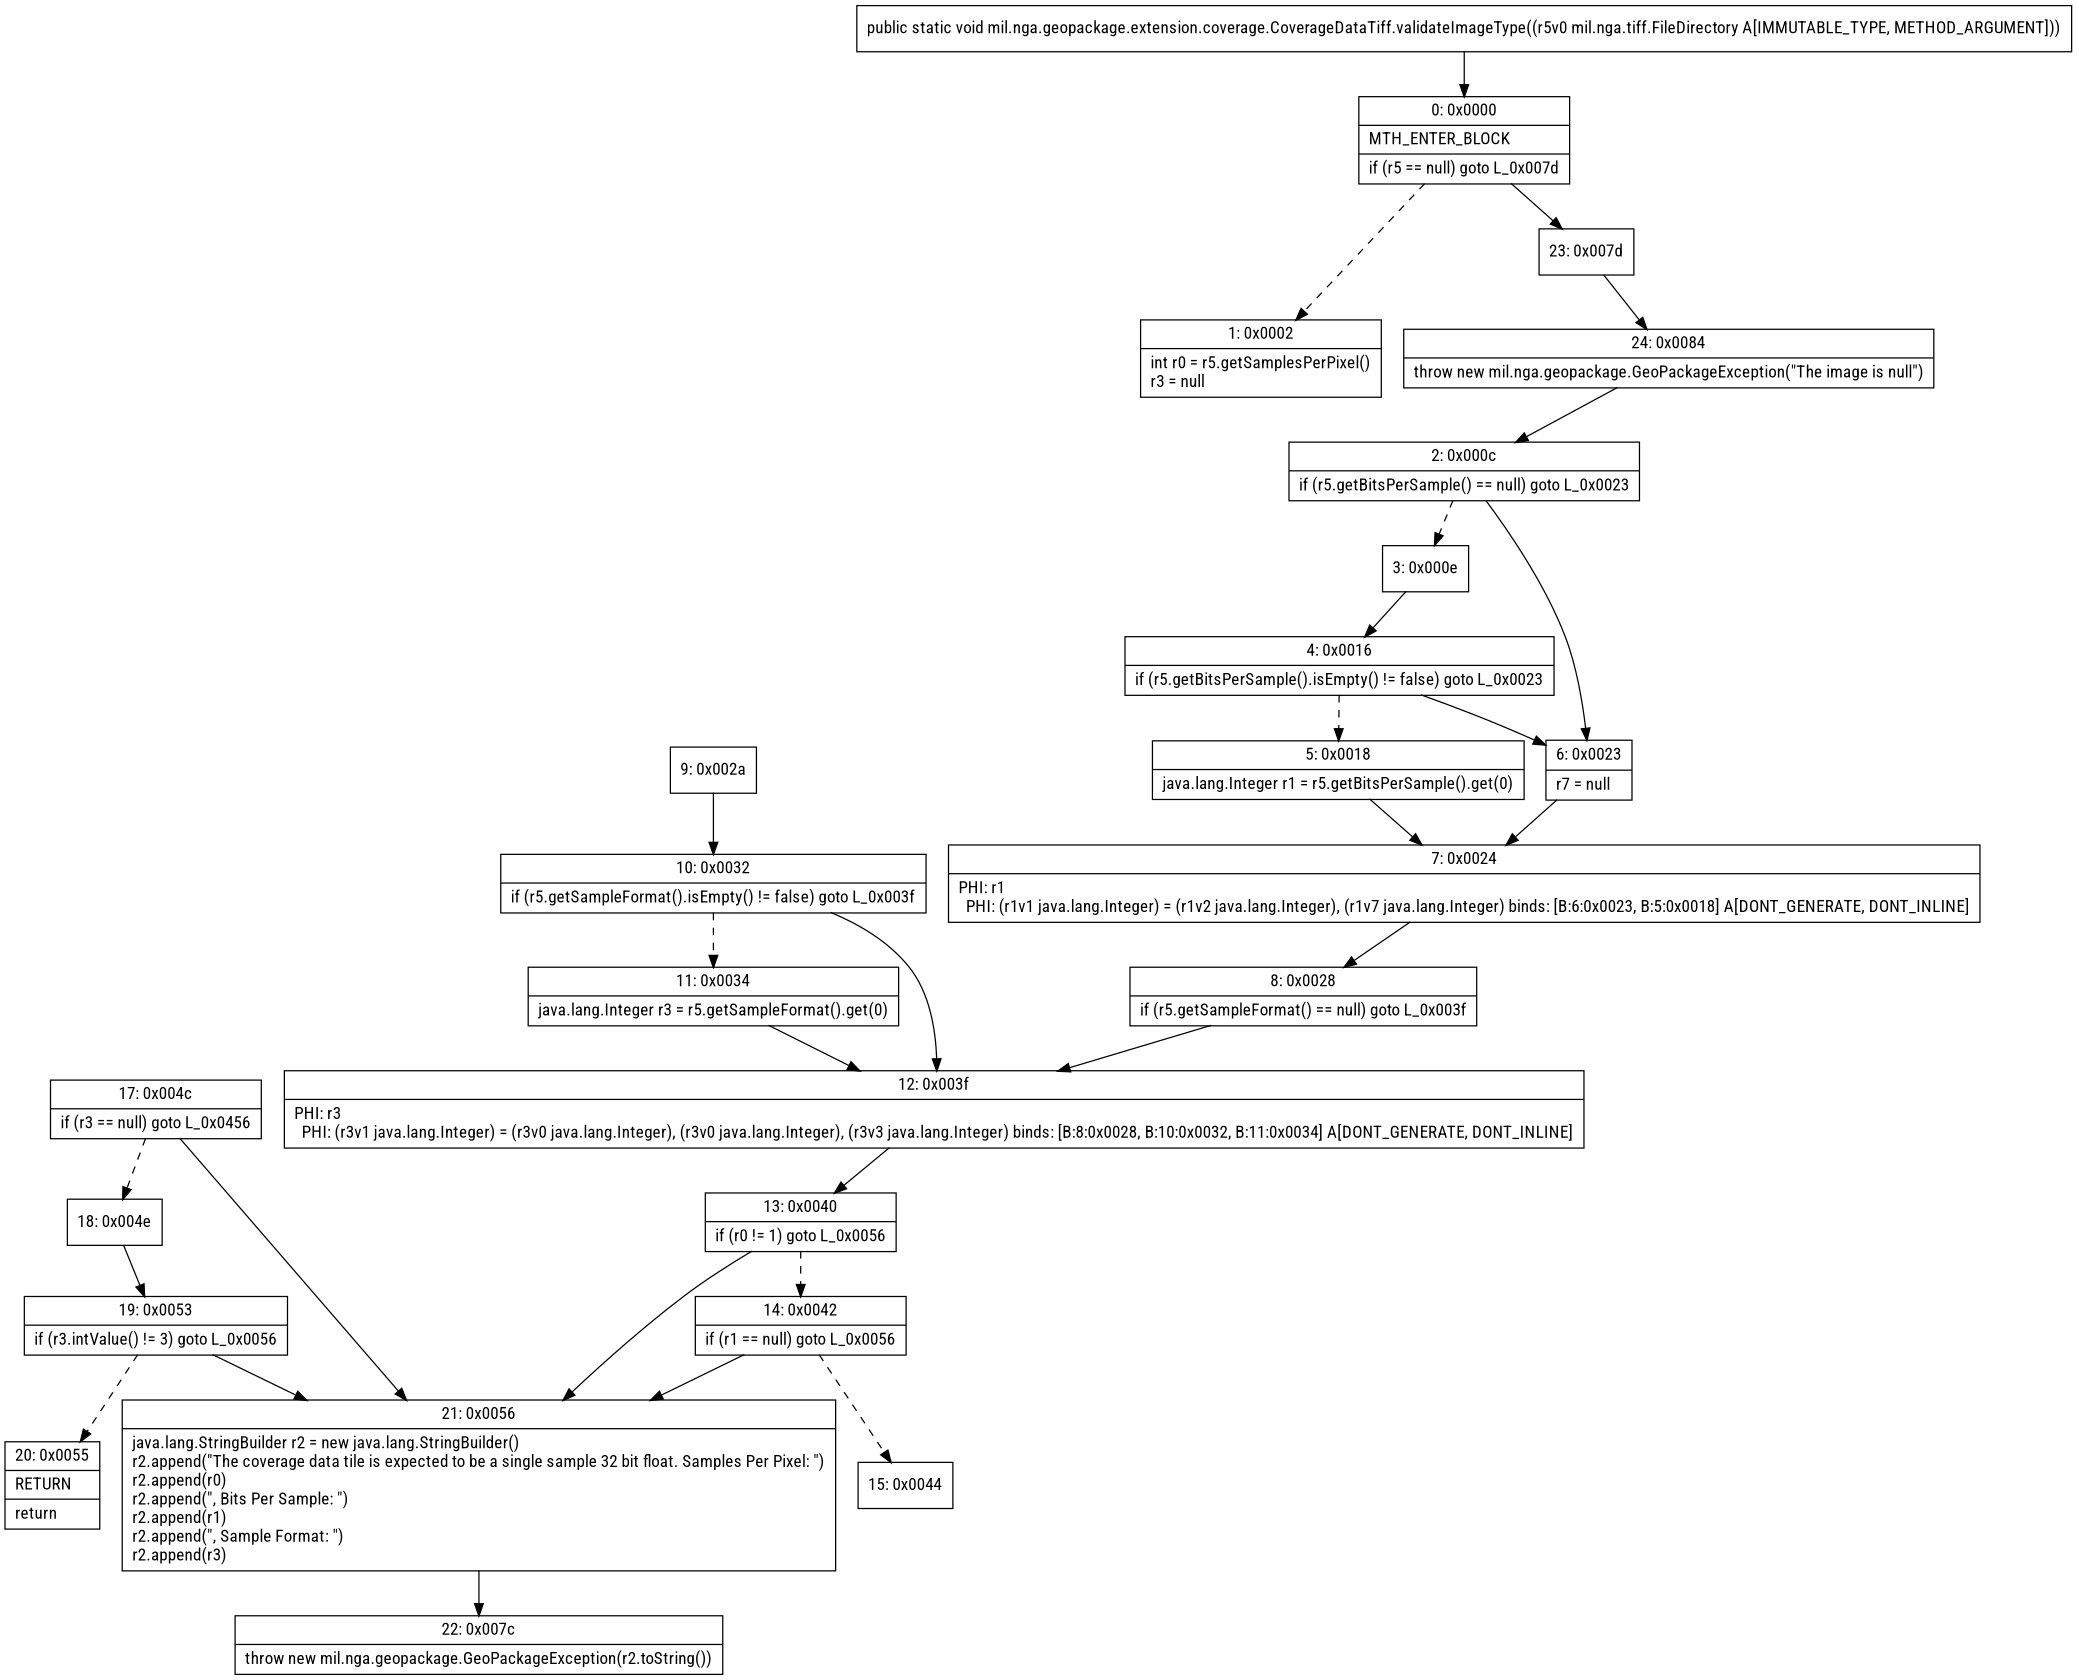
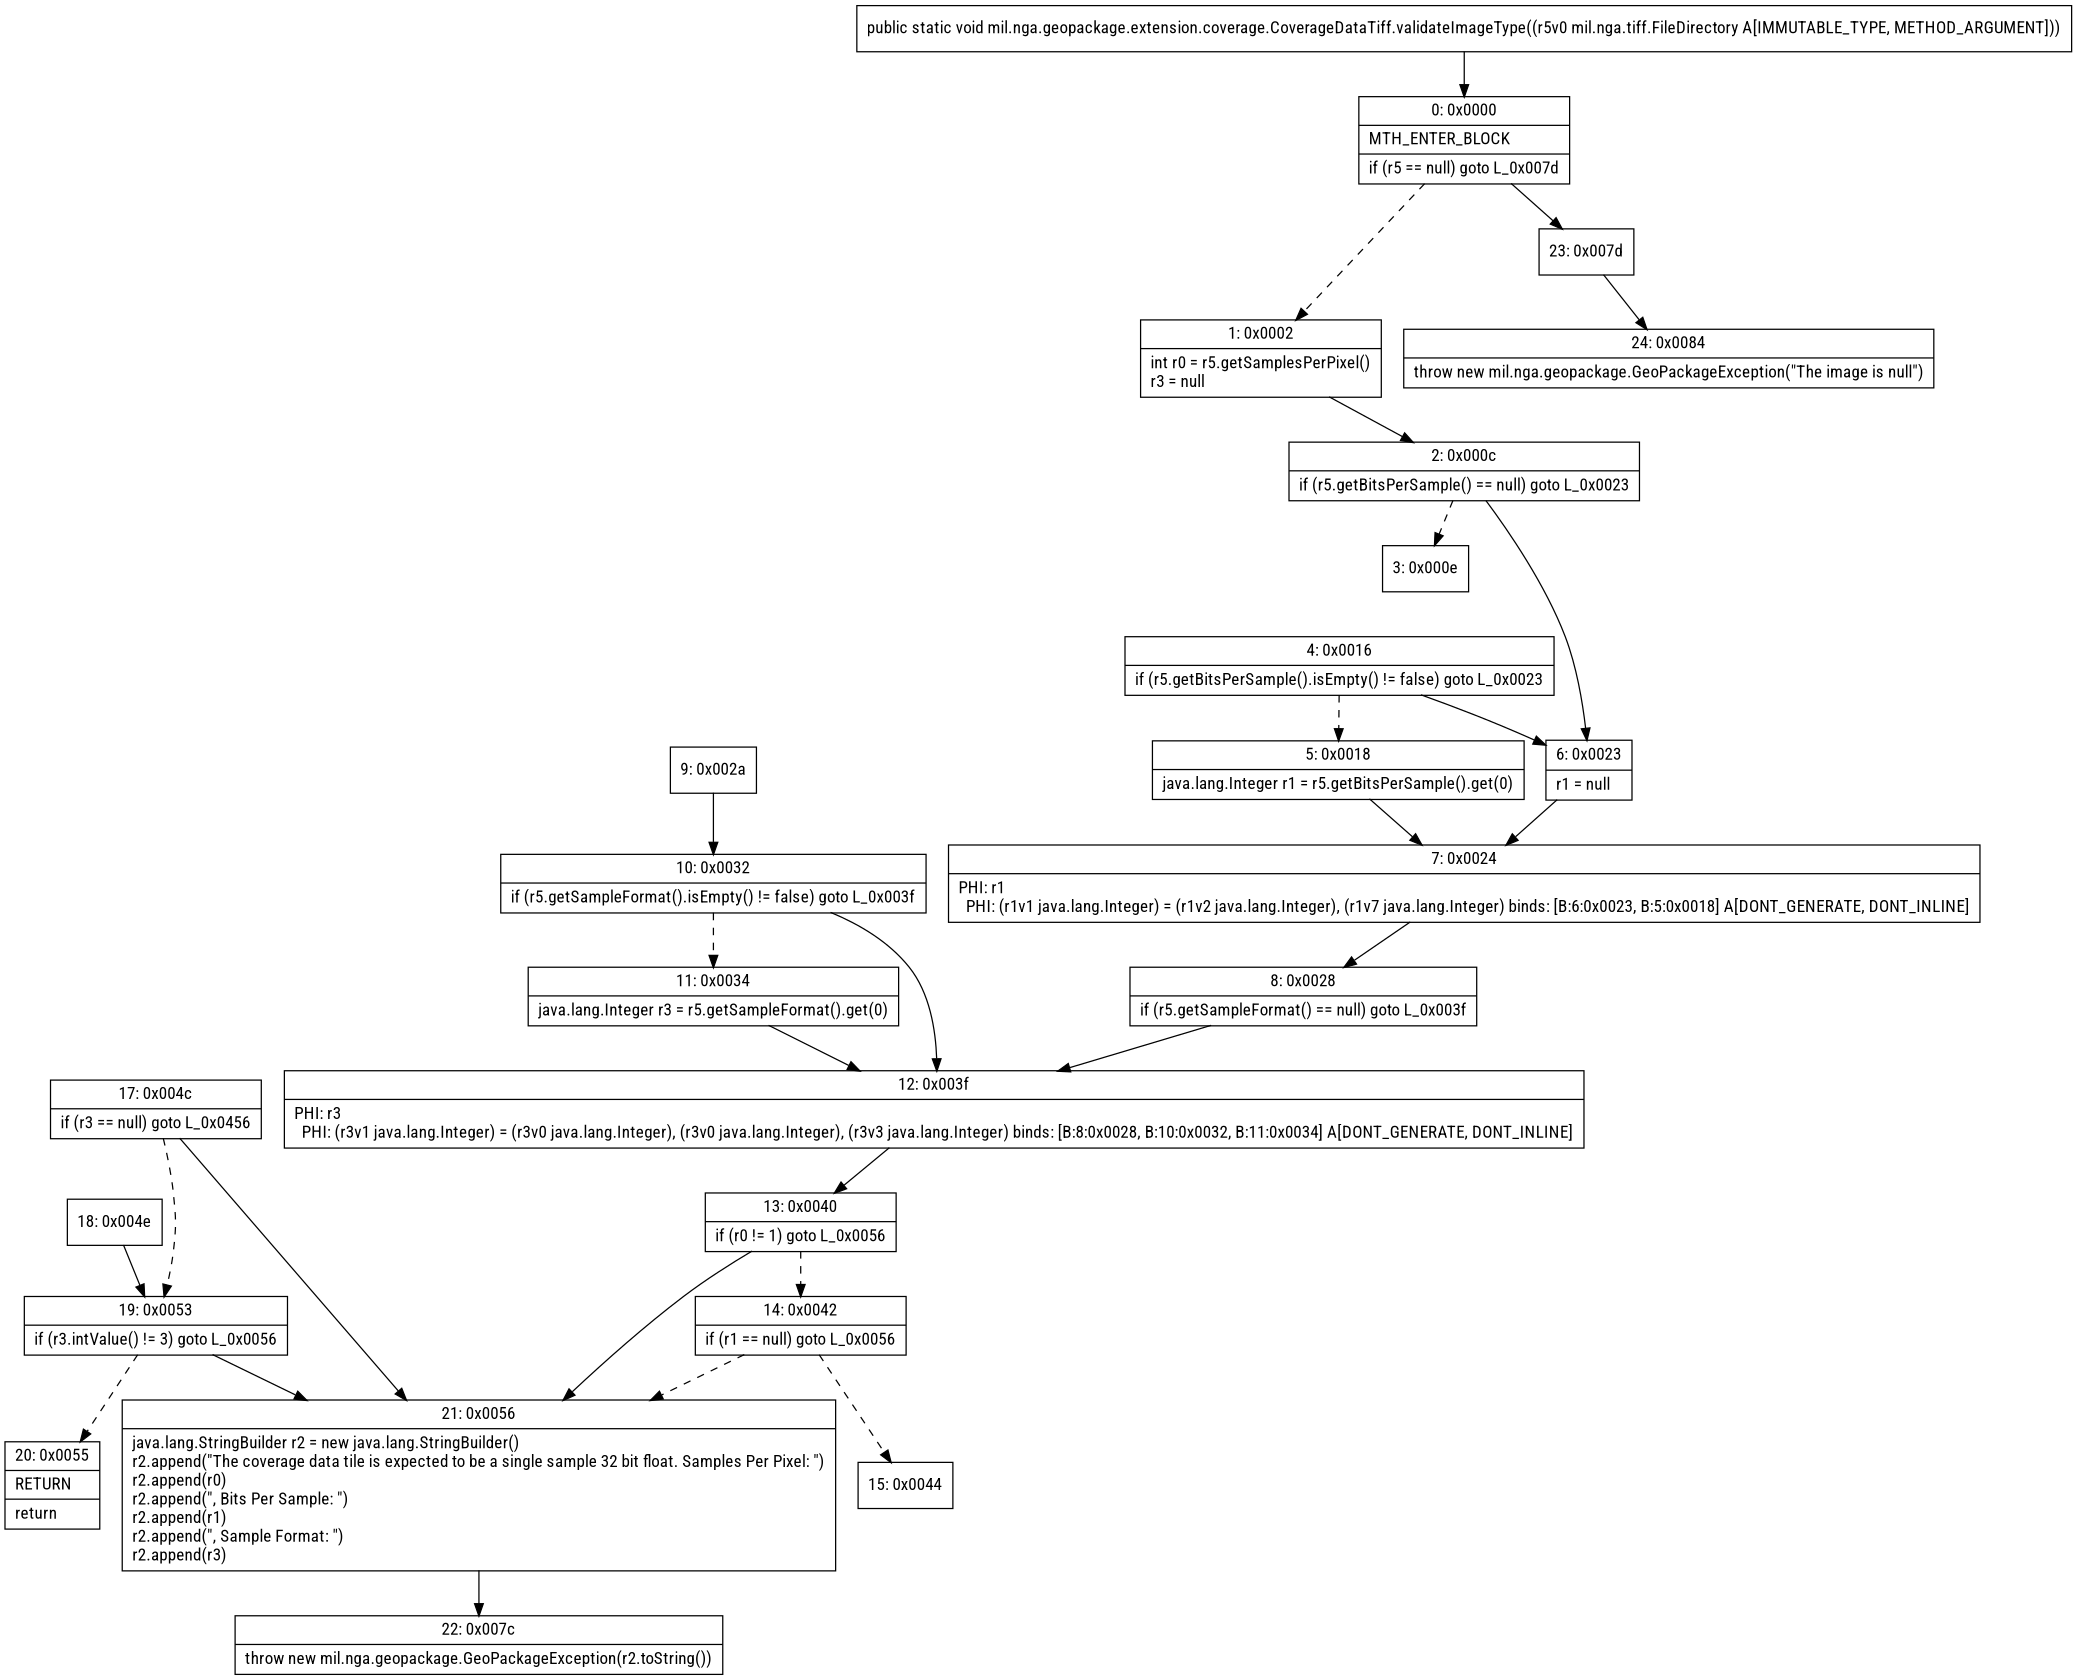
edge "24: 0x0084" -> "2: 0x000c": now "1: 0x0002" -> "2: 0x000c"
edge "3: 0x000e" -> "4: 0x0016": removed
node "6: 0x0023": text "r7 = null" -> "r1 = null"
edge "17: 0x004c" -> "18: 0x004e": now "17: 0x004c" -> "19: 0x0053"
edge "14: 0x0042" -> "21: 0x0056": style solid -> dashed
